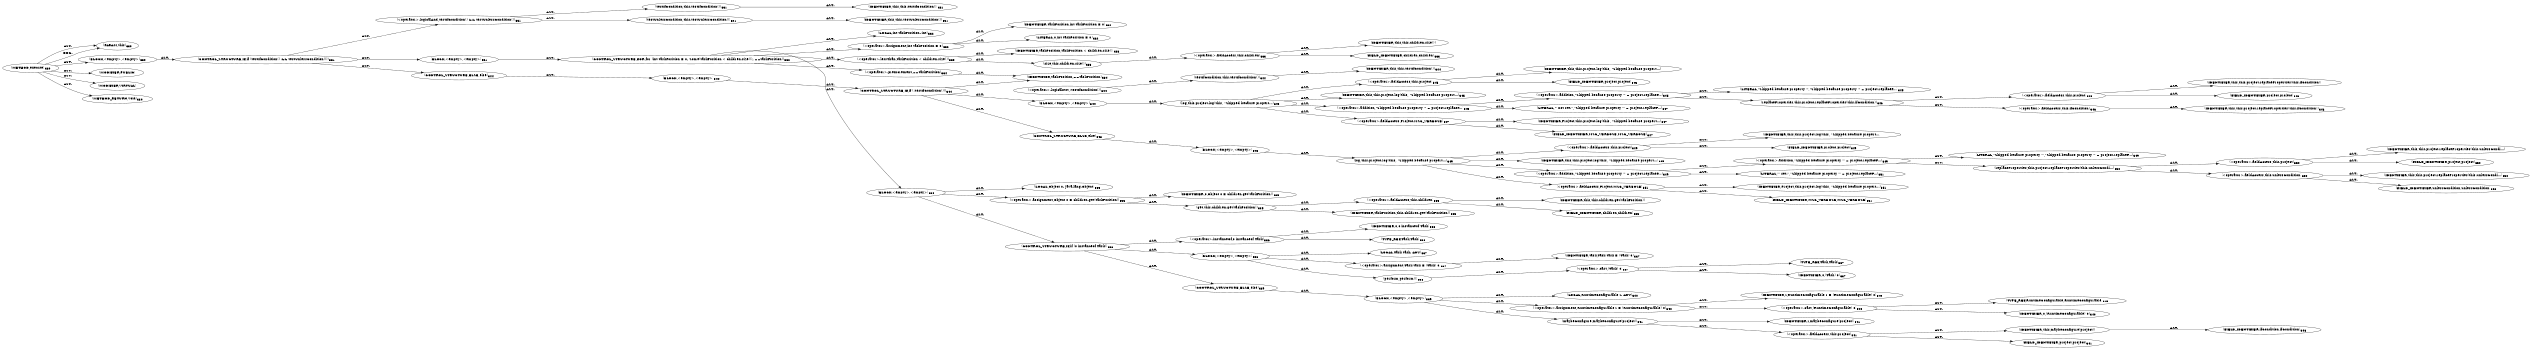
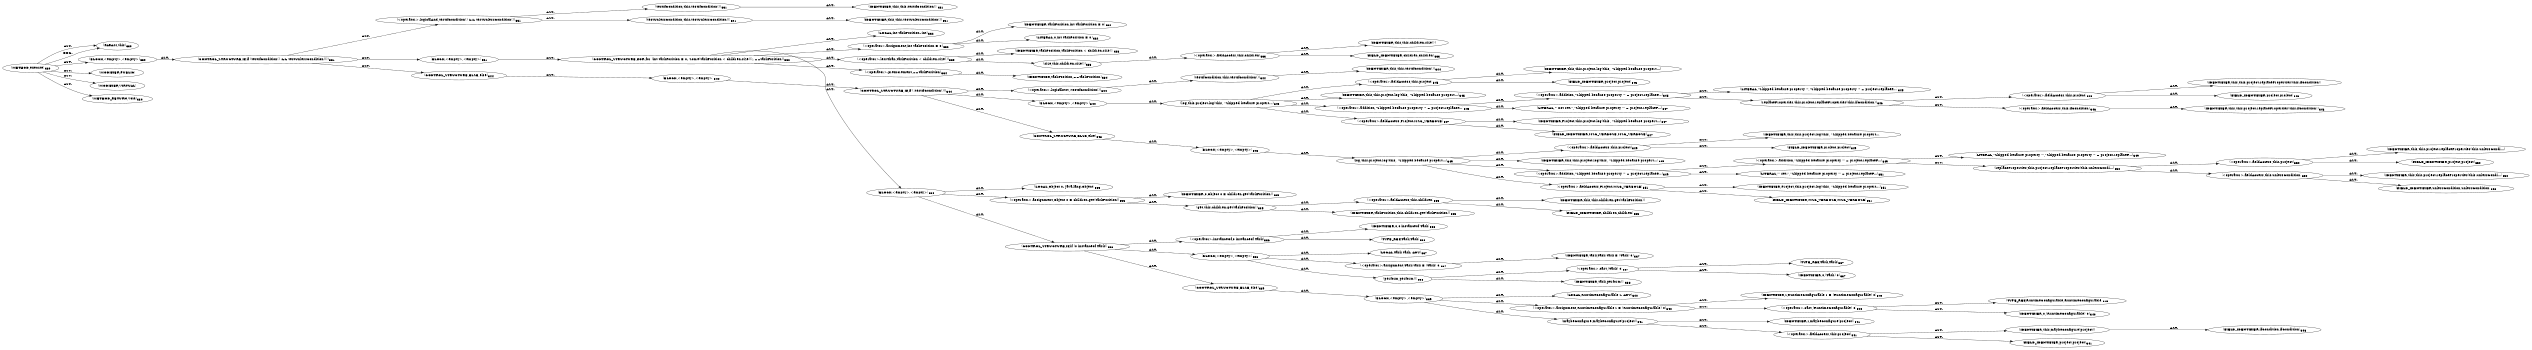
edge "(CONTROL_STRUCTURE,IF,if (!testIfCondition()))" -> "(IDENTIFIER,taskPosition,++taskPosition)": now "(CONTROL_STRUCTURE,IF,if (!testIfCondition()))" -> "(<operator>.logicalNot,!testIfCondition())"
node "(IDENTIFIER,task,perform())": added
